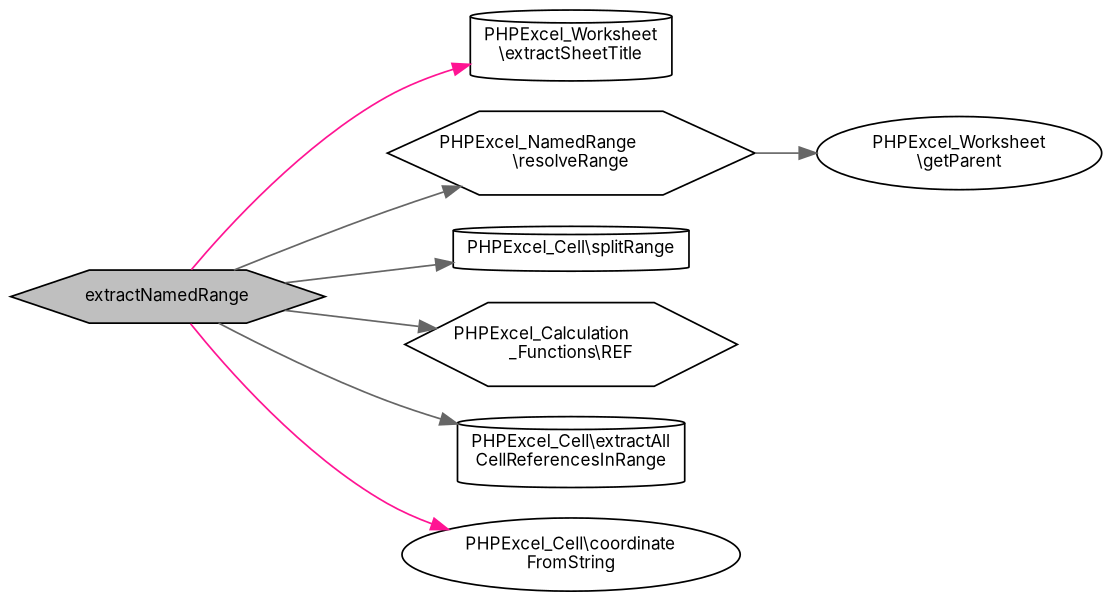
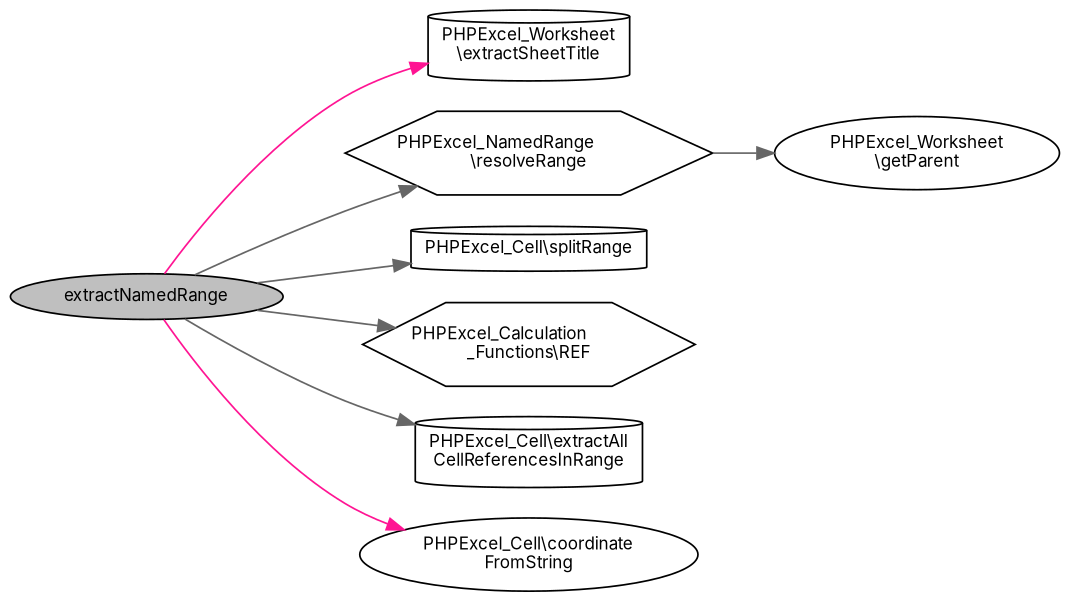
node "extractNamedRange": shape hexagon -> ellipse
